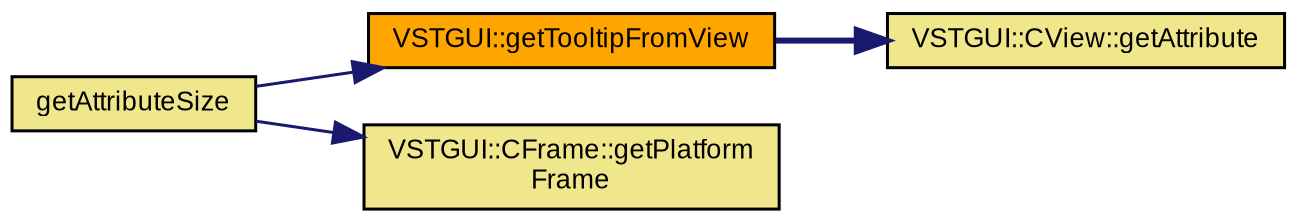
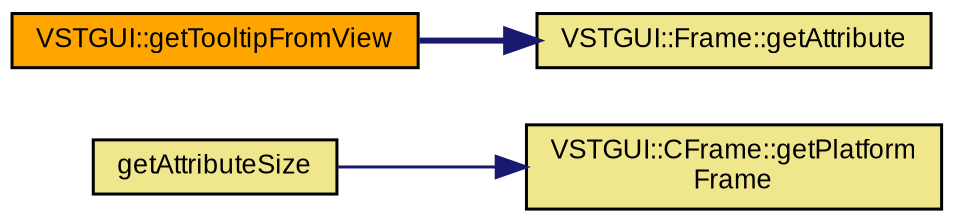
node "VSTGUI::CView::getAttribute": label "VSTGUI::CView::getAttribute" -> "VSTGUI::Frame::getAttribute"
edge "getAttributeSize" -> "VSTGUI::getTooltipFromView": removed
